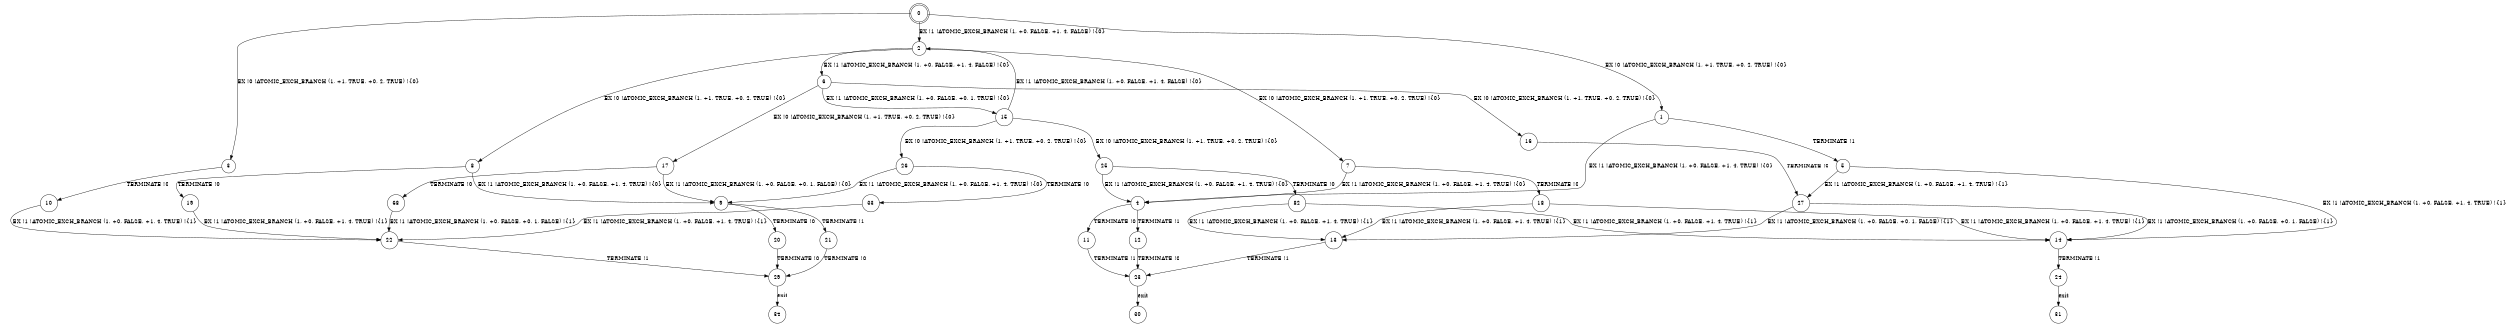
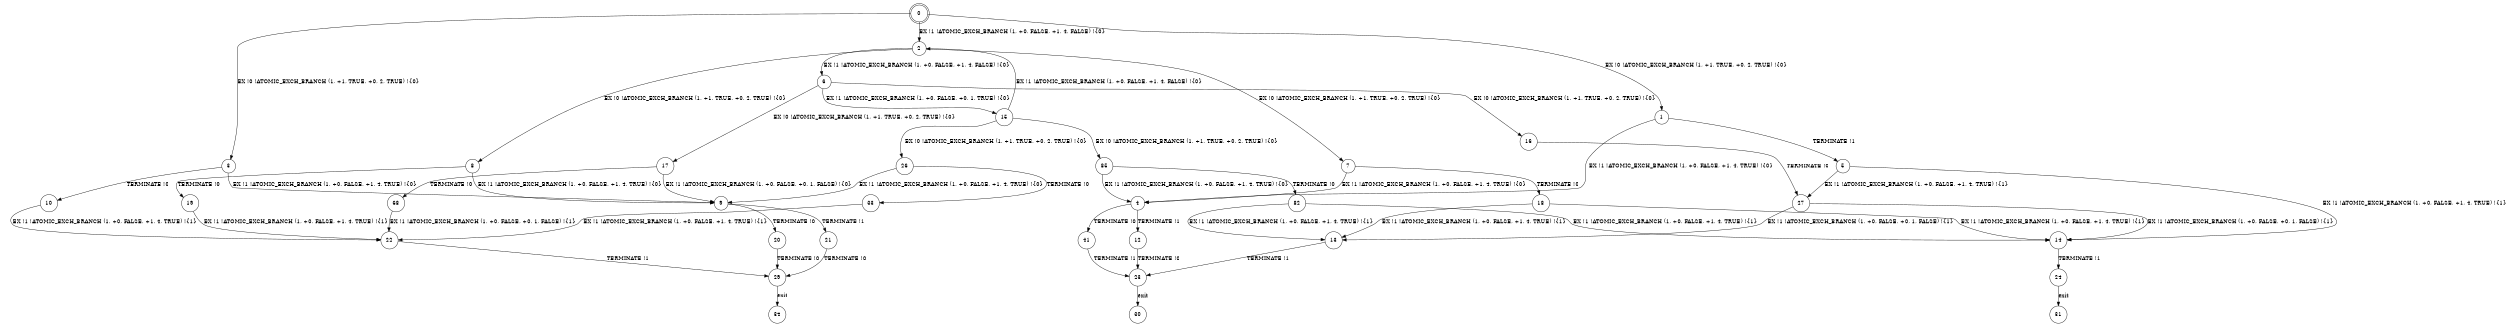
node "25": label "25" -> "85"
edge "3" -> "9": added, label "EX !1 !ATOMIC_EXCH_BRANCH (1, +0, FALSE, +1, 4, TRUE) !{0}"
node "11": label "11" -> "41"
